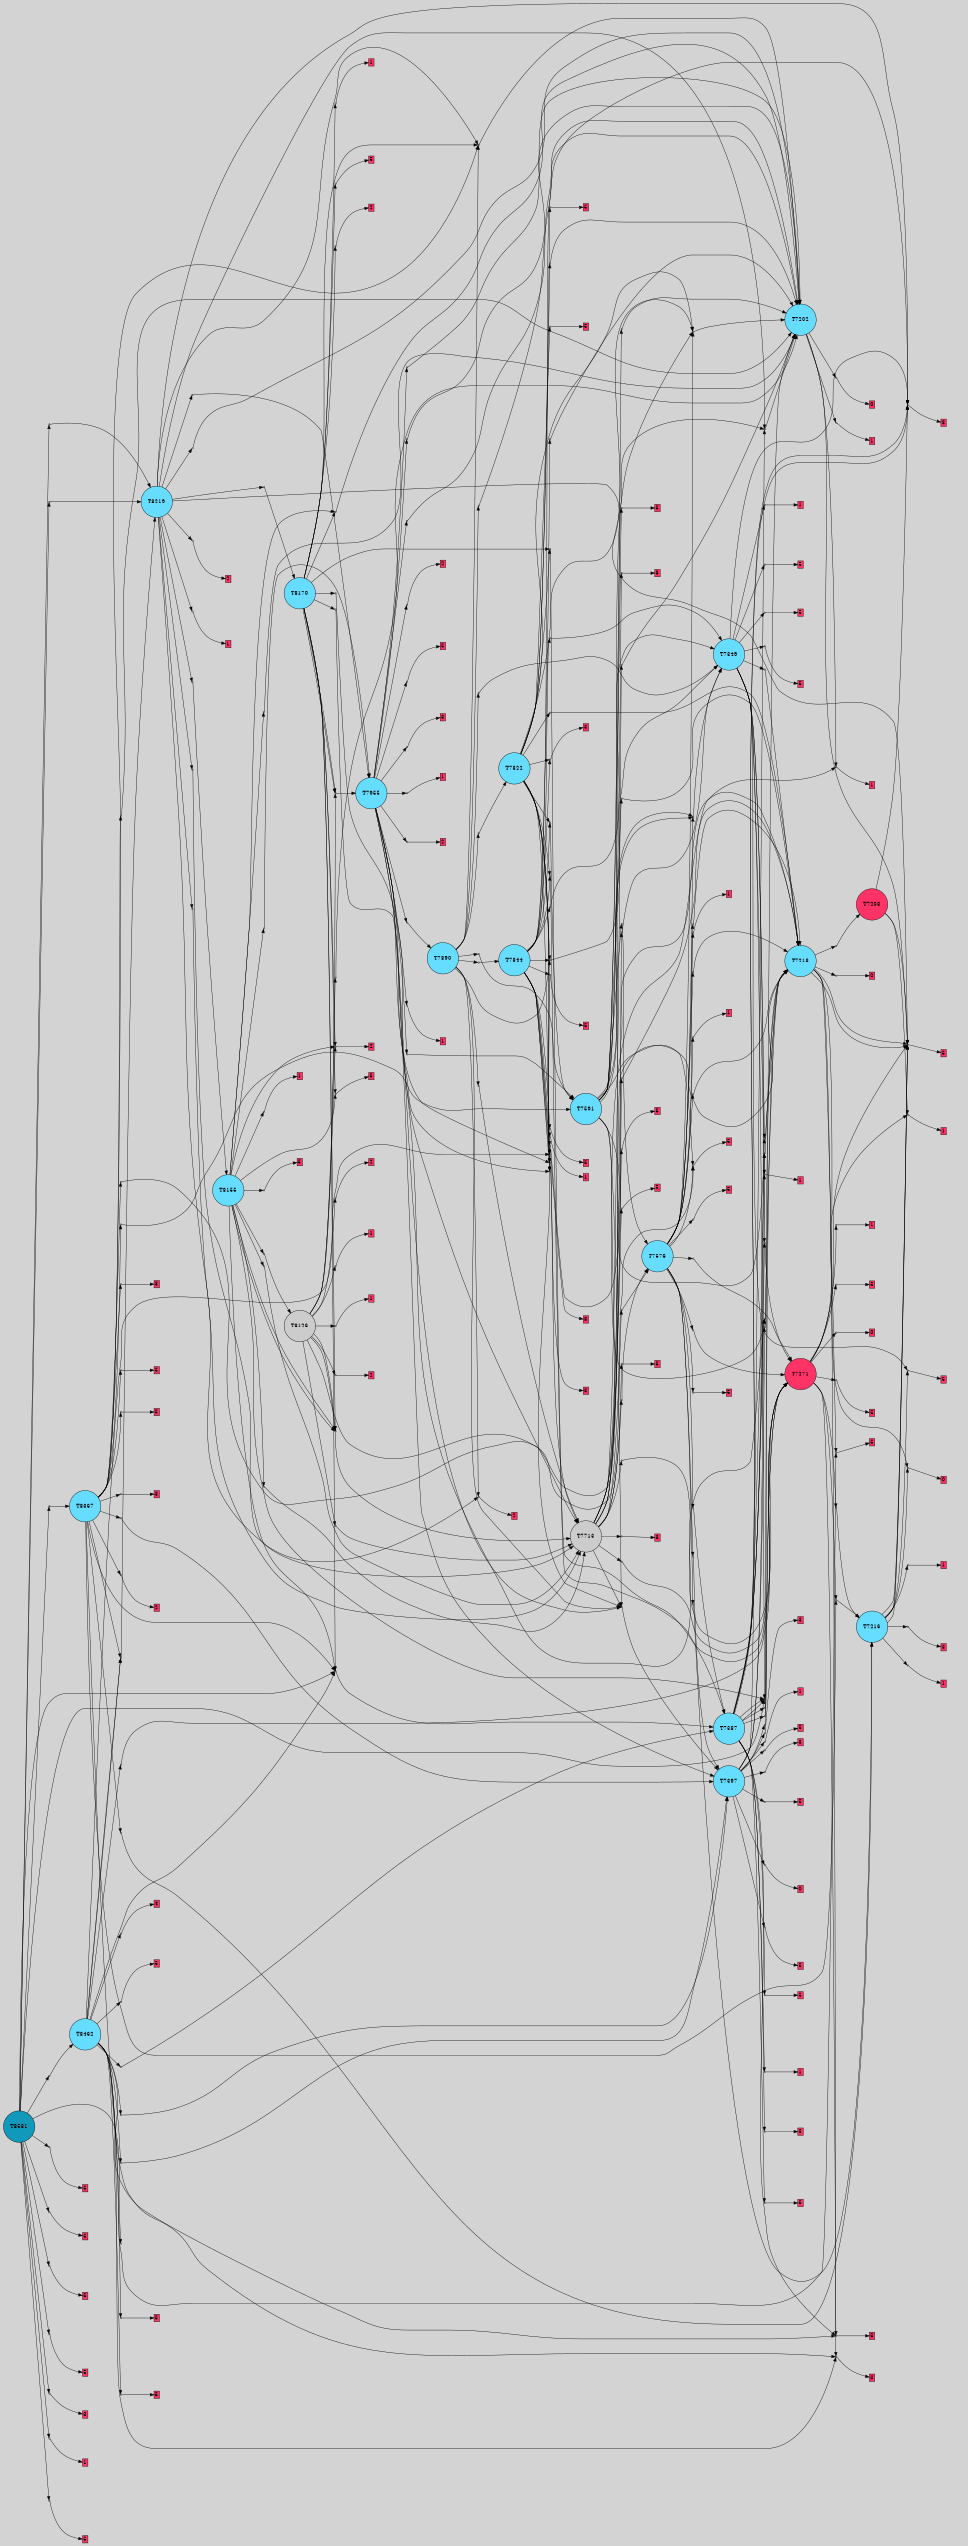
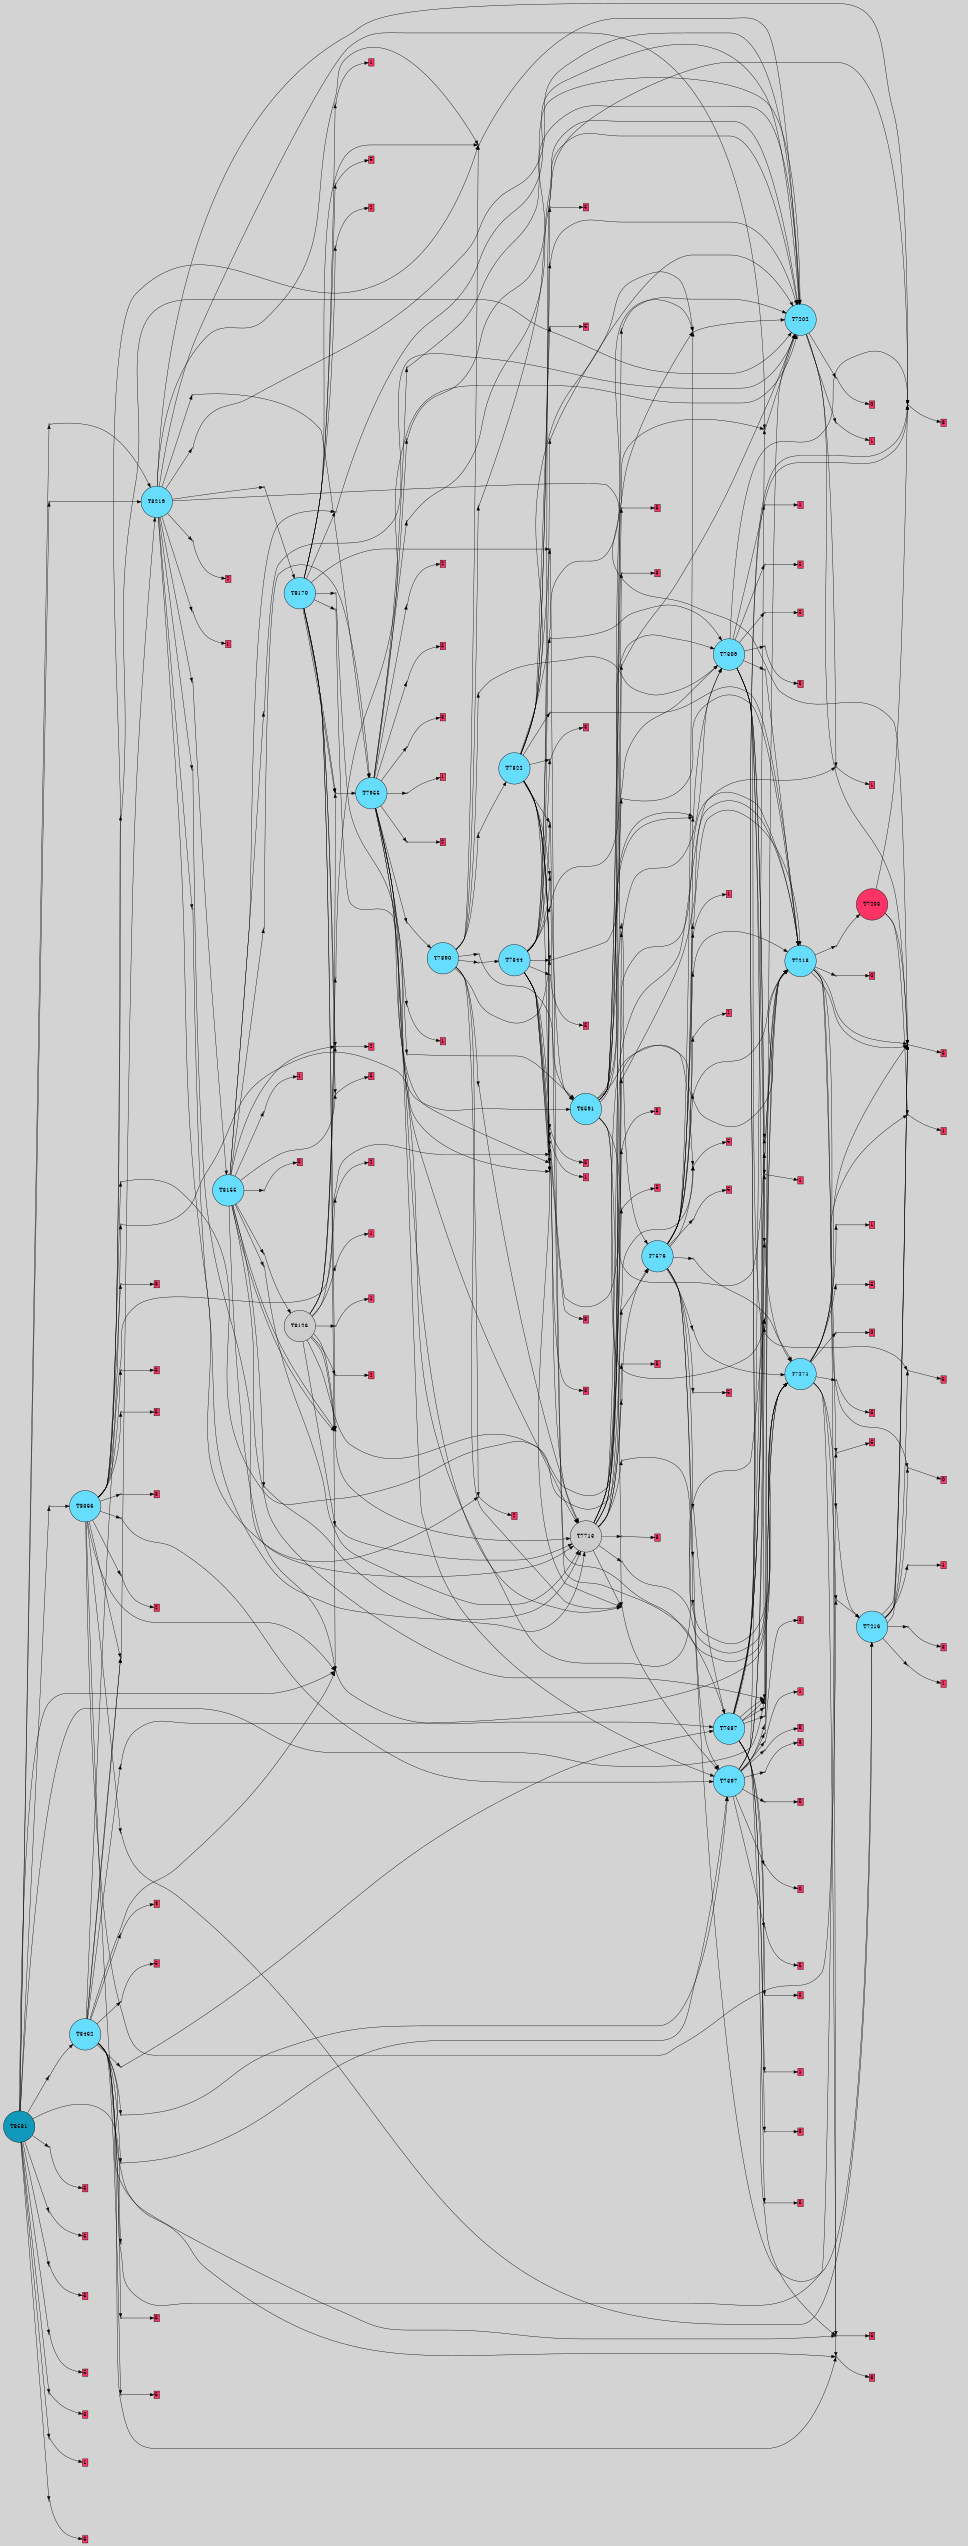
node "T7349": label "T7349" -> "T7309"
node "T7591": label "T7591" -> "T6591"
node "T7271": fillcolor #ff3366 -> #66ddff
node "T8367": label "T8367" -> "T8366"
